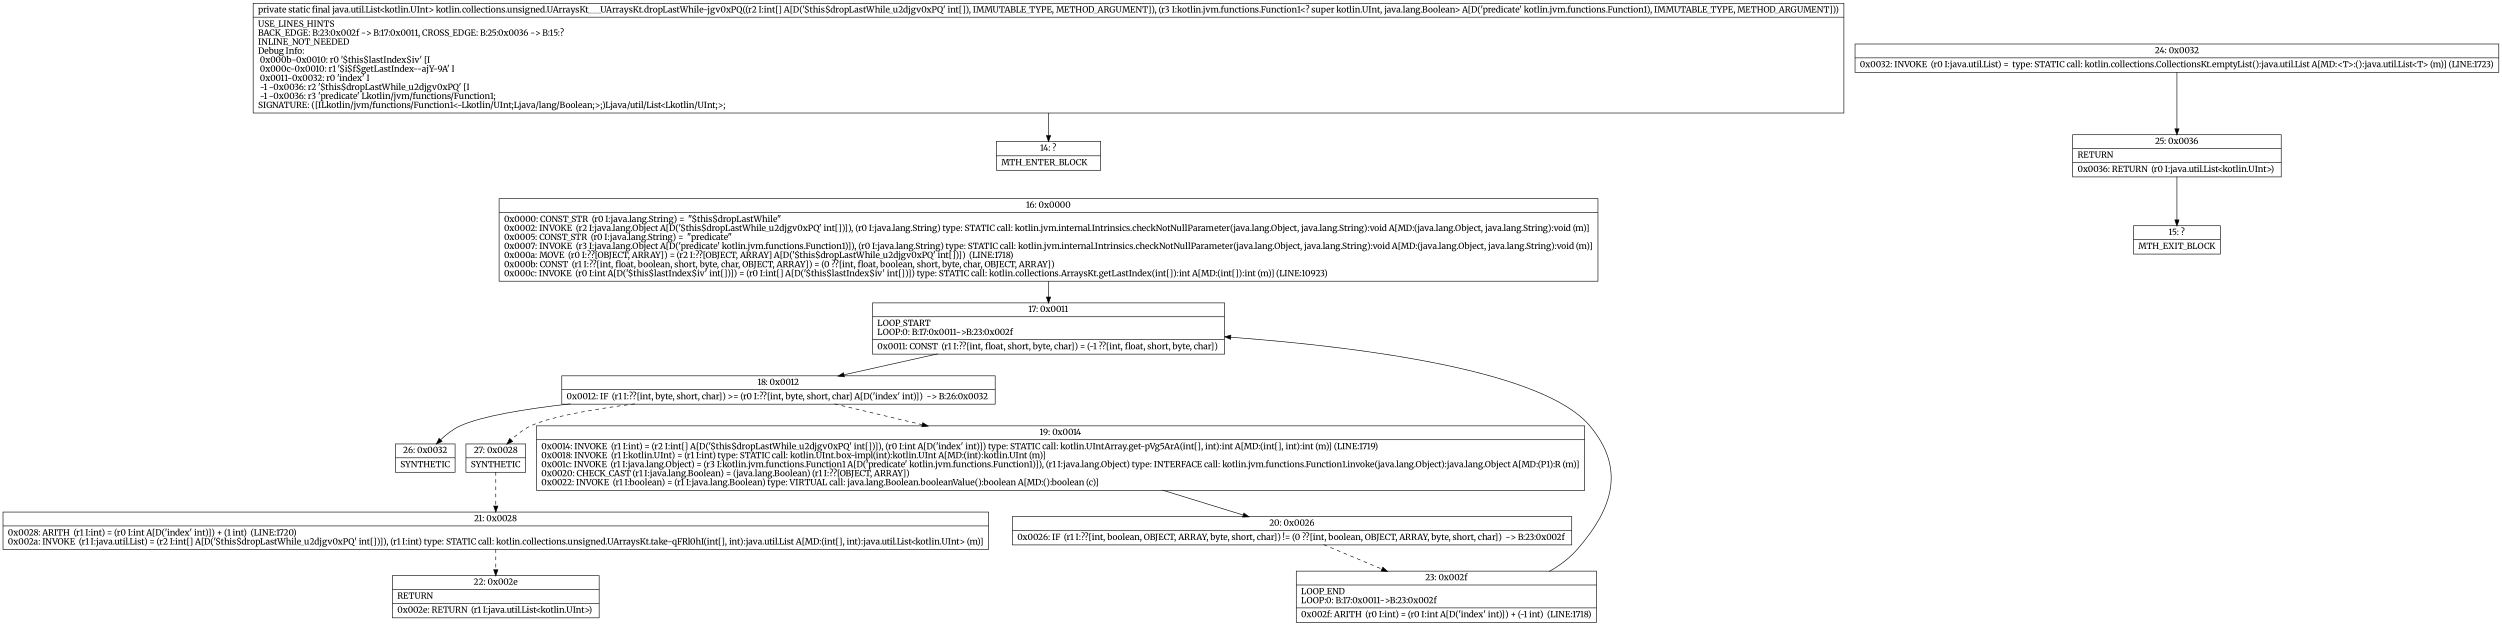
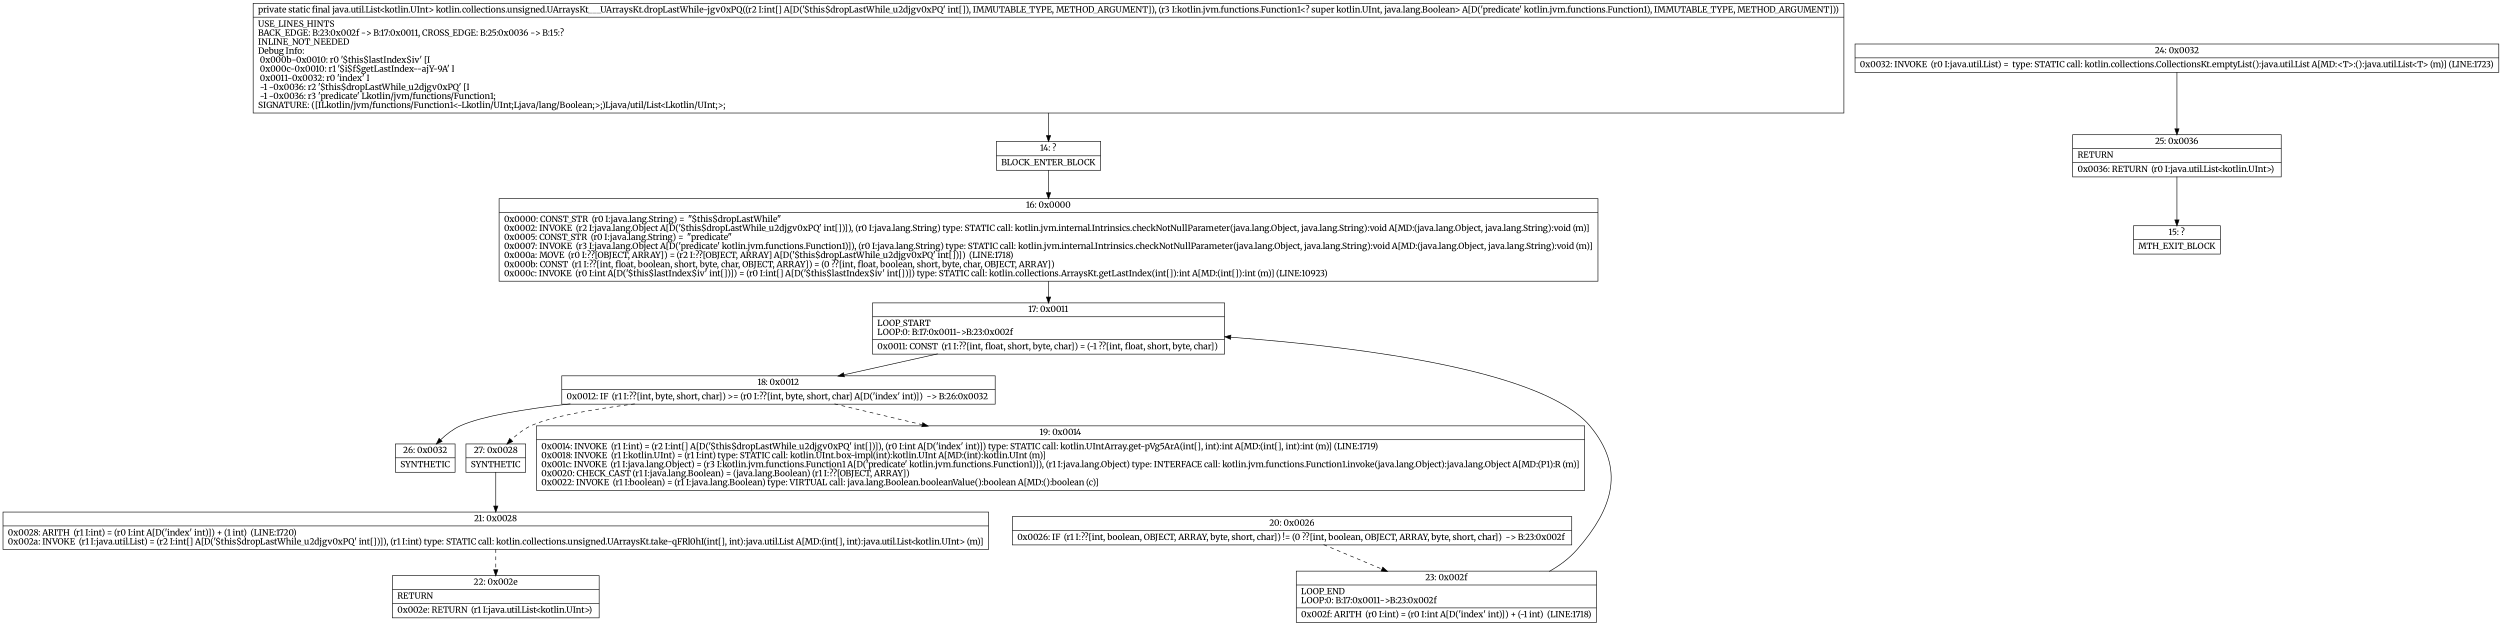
node "14: ?": text "MTH_ENTER_BLOCK" -> "BLOCK_ENTER_BLOCK"
edge "14: ?" -> "16: 0x0000": added
edge "27: 0x0028" -> "21: 0x0028": style dashed -> solid
edge "19: 0x0014" -> "20: 0x0026": removed
